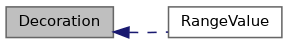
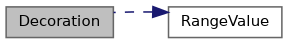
edge "RangeValue" -> "Decoration": reversed
